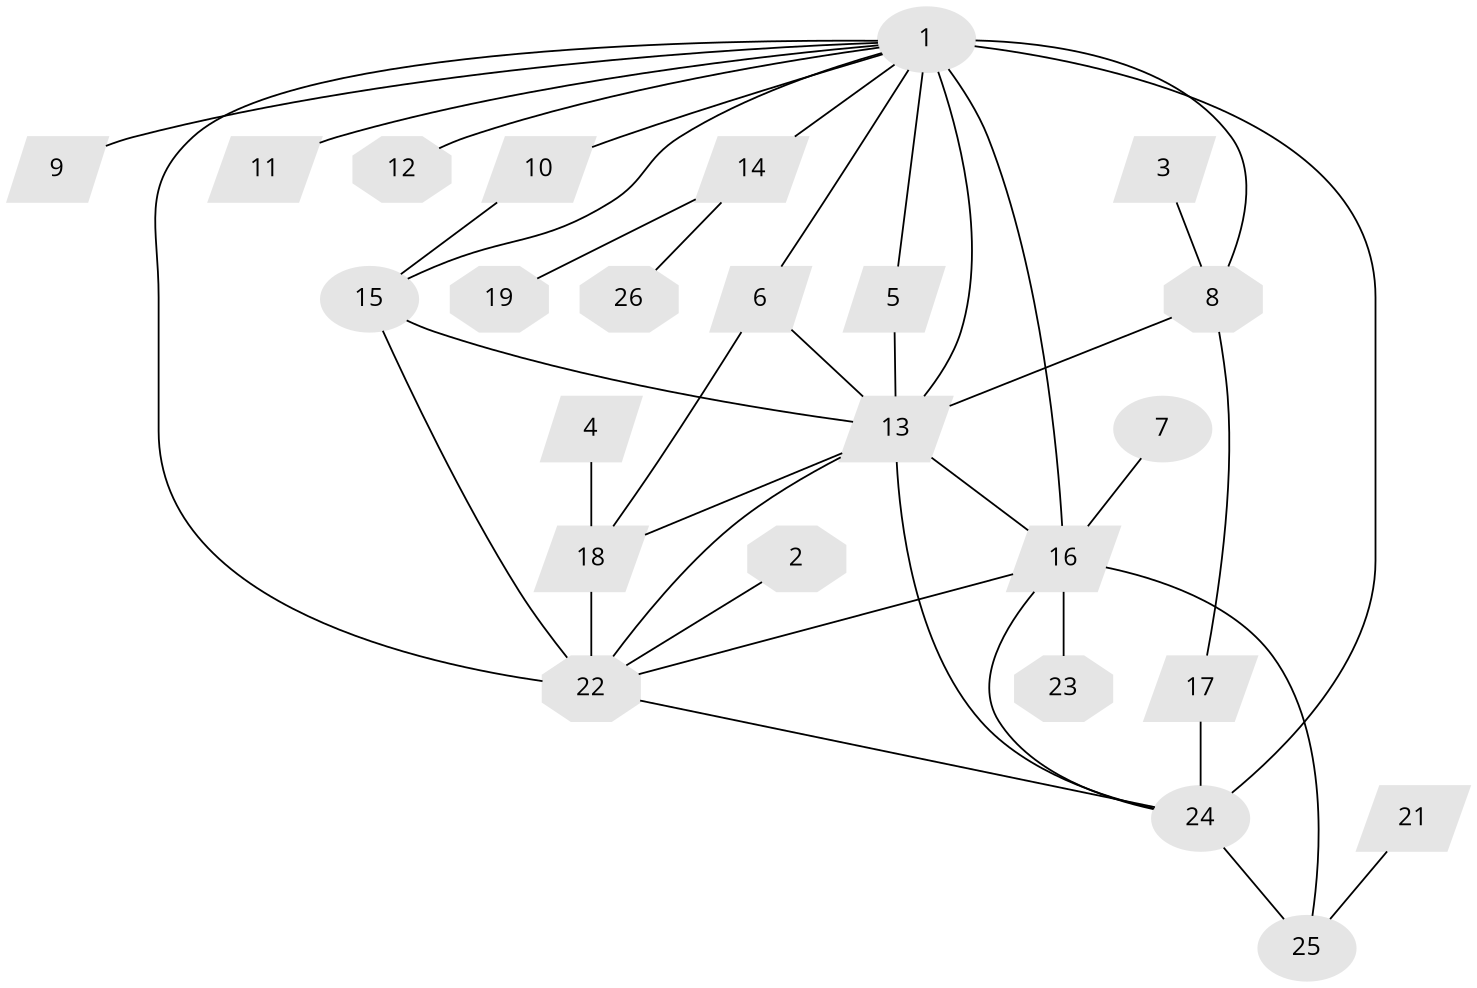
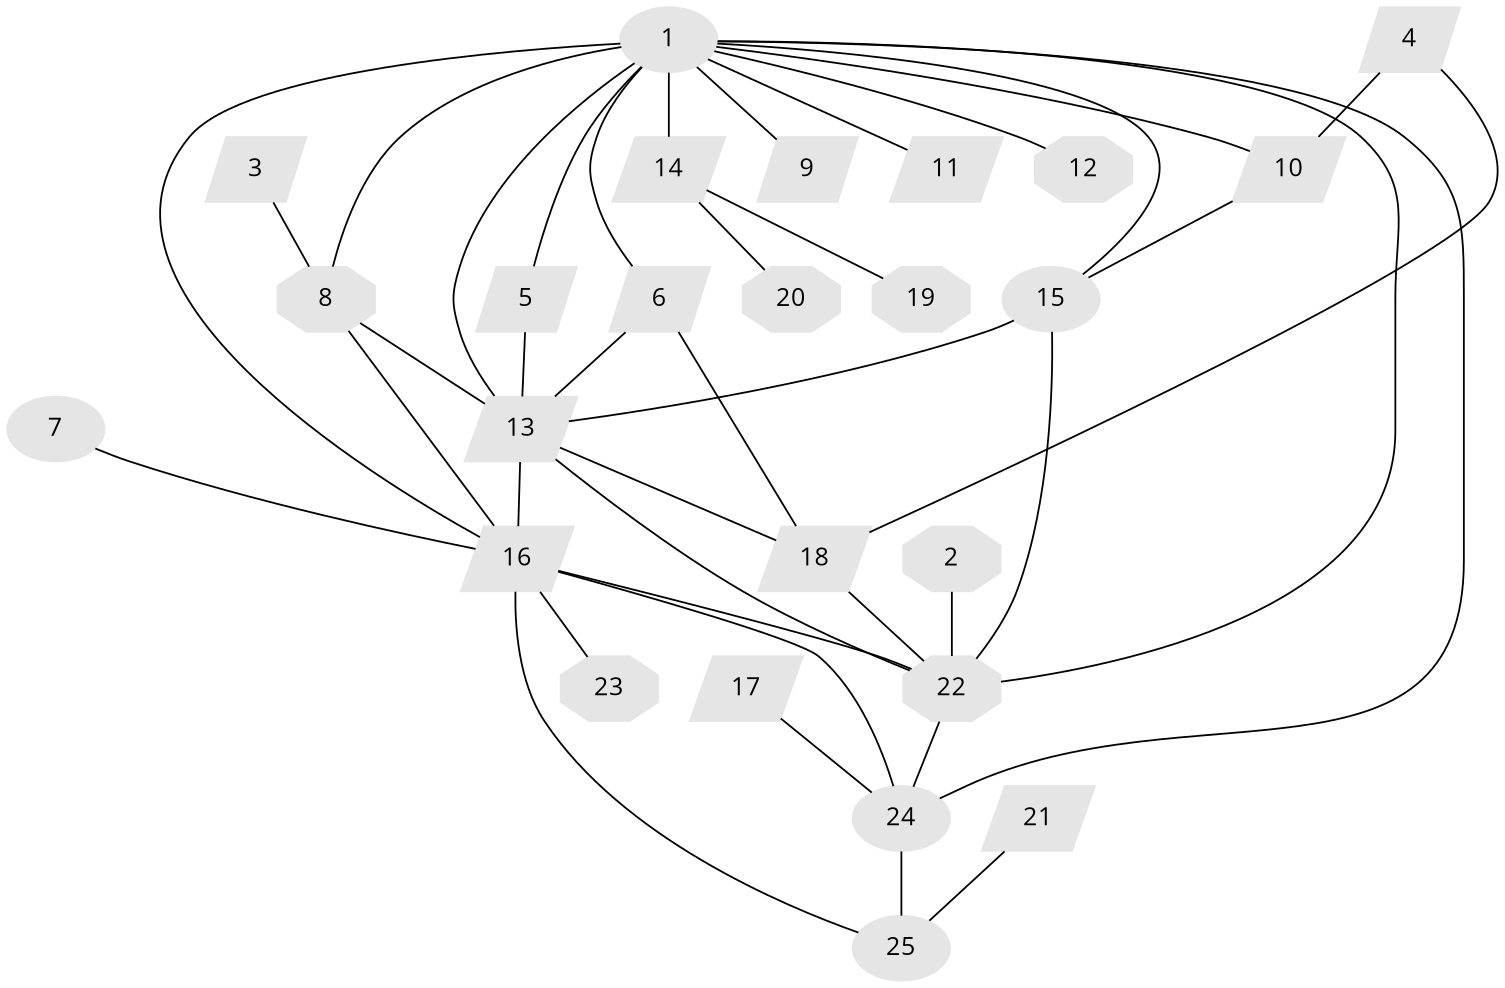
edge "4" -- "10": added
node "26": label "26" -> "20"
edge "8" -- "17": now "8" -- "16"
edge "13" -- "24": removed
